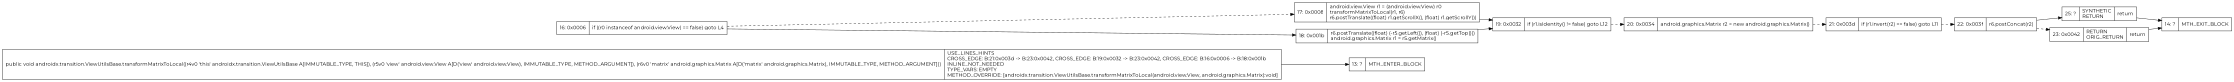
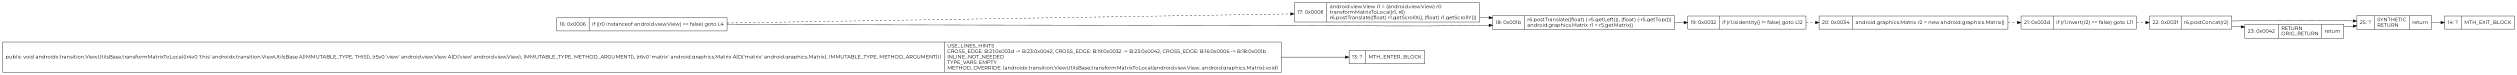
edge "17: 0x0008" -> "19: 0x0032": now "17: 0x0008" -> "18: 0x001b"
edge "22: 0x003f" -> "23: 0x0042": style dashed -> solid
edge "23: 0x0042" -> "14: ?": now "23: 0x0042" -> "25: ?"
